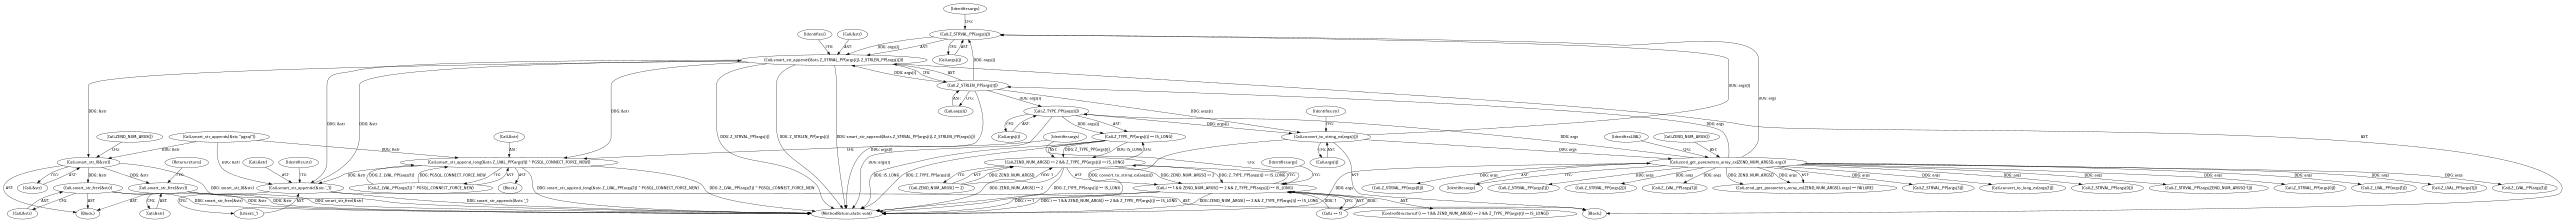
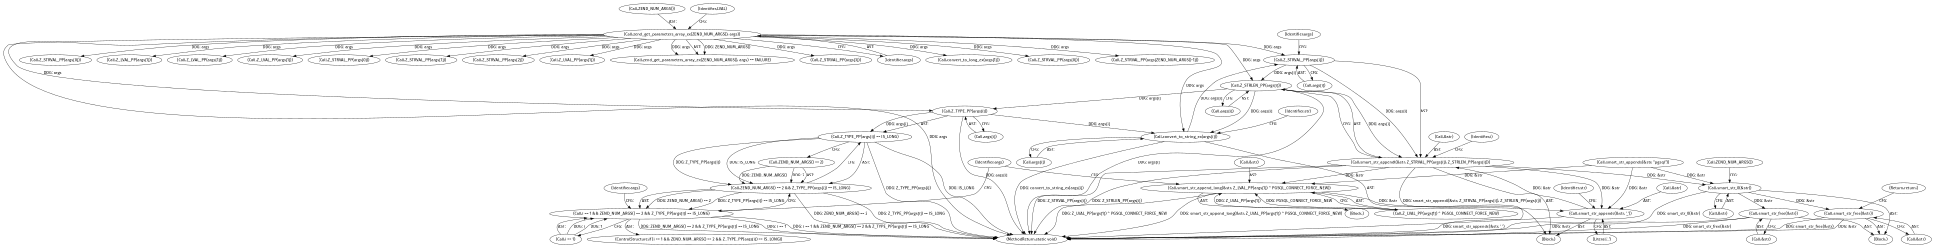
edge "(Call,Z_STRLEN_PP(args[i]))" -> "(Call,Z_STRVAL_PP(args[i]))": reversed
edge "(Call,convert_to_string_ex(args[i]))" -> "(Call,zend_get_parameters_array_ex(ZEND_NUM_ARGS(), args))": reversed
edge "(Call,ZEND_NUM_ARGS() == 2 && Z_TYPE_PP(args[i]) == IS_LONG)" -> "(Call,ZEND_NUM_ARGS() == 2)": now "(Call,Z_TYPE_PP(args[i]) == IS_LONG)" -> "(Call,ZEND_NUM_ARGS() == 2)"
